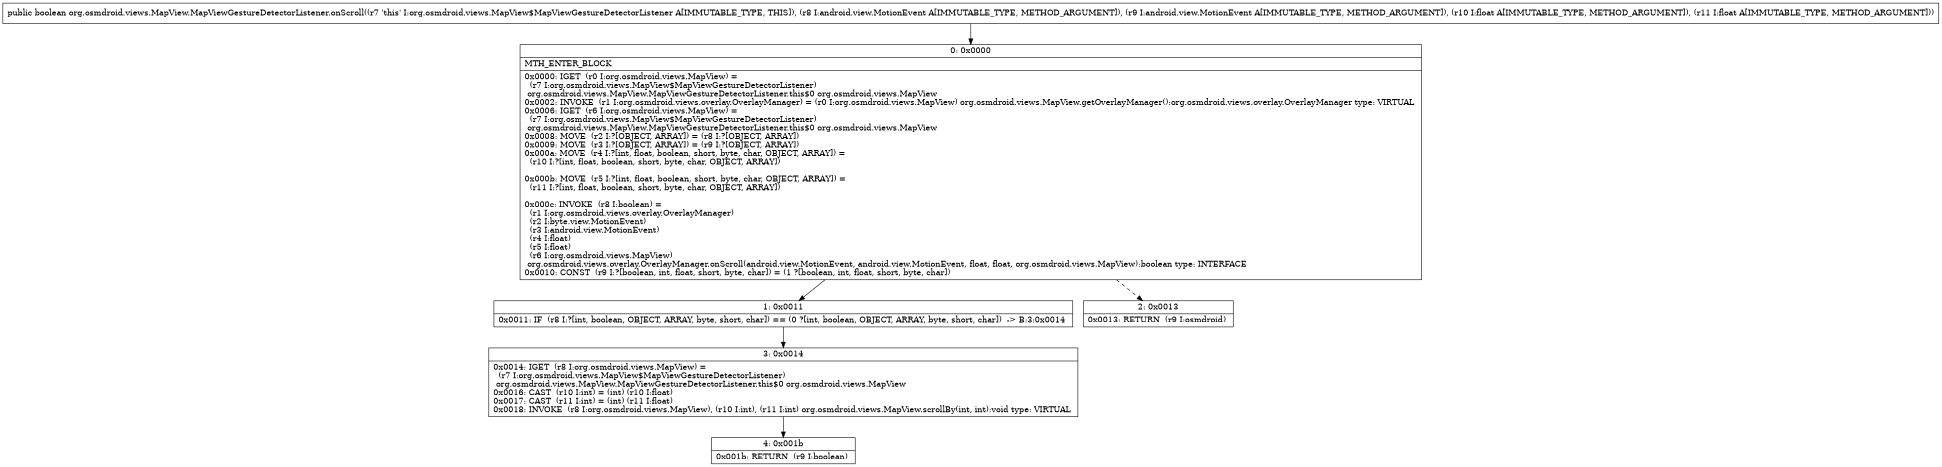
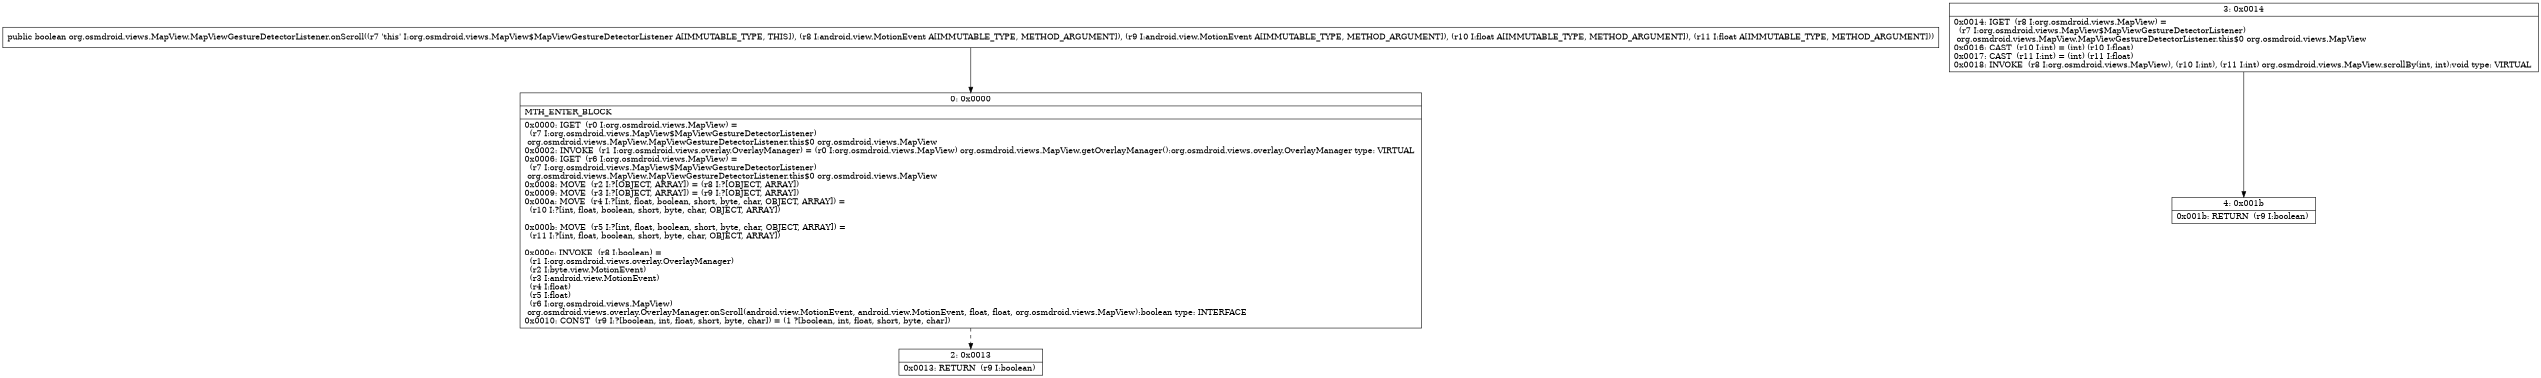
node "1: 0x0011": removed
node "2: 0x0013": text "0x0013: RETURN  (r9 I:osmdroid)" -> "0x0013: RETURN  (r9 I:boolean)"
